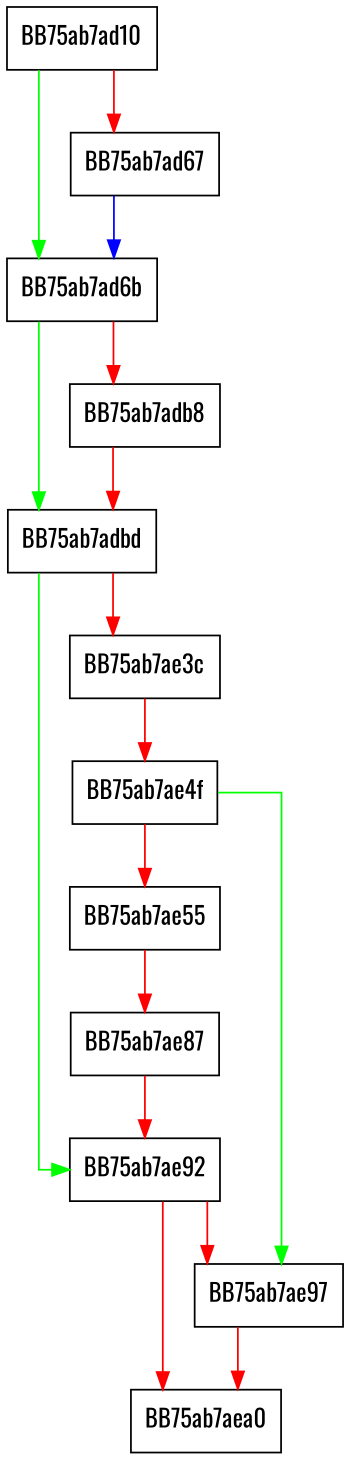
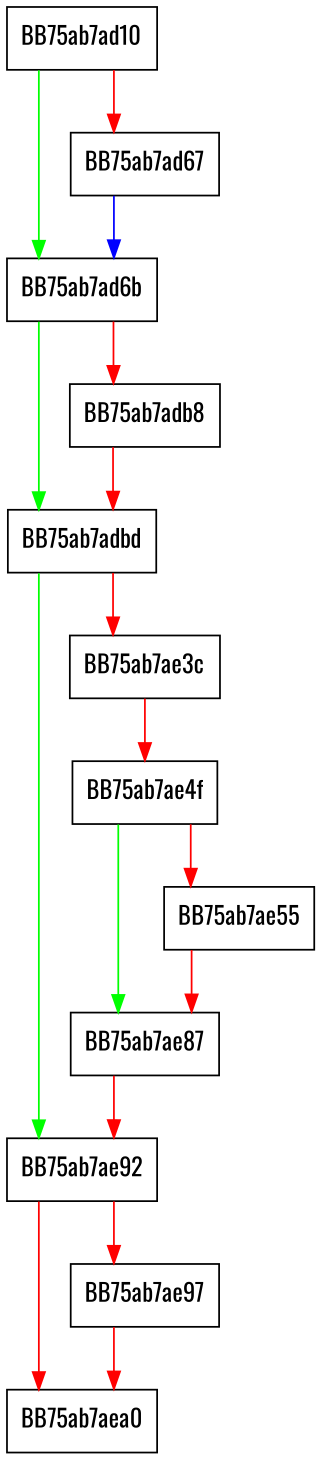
edge "BB75ab7ae4f" -> "BB75ab7ae97": now "BB75ab7ae4f" -> "BB75ab7ae87"
